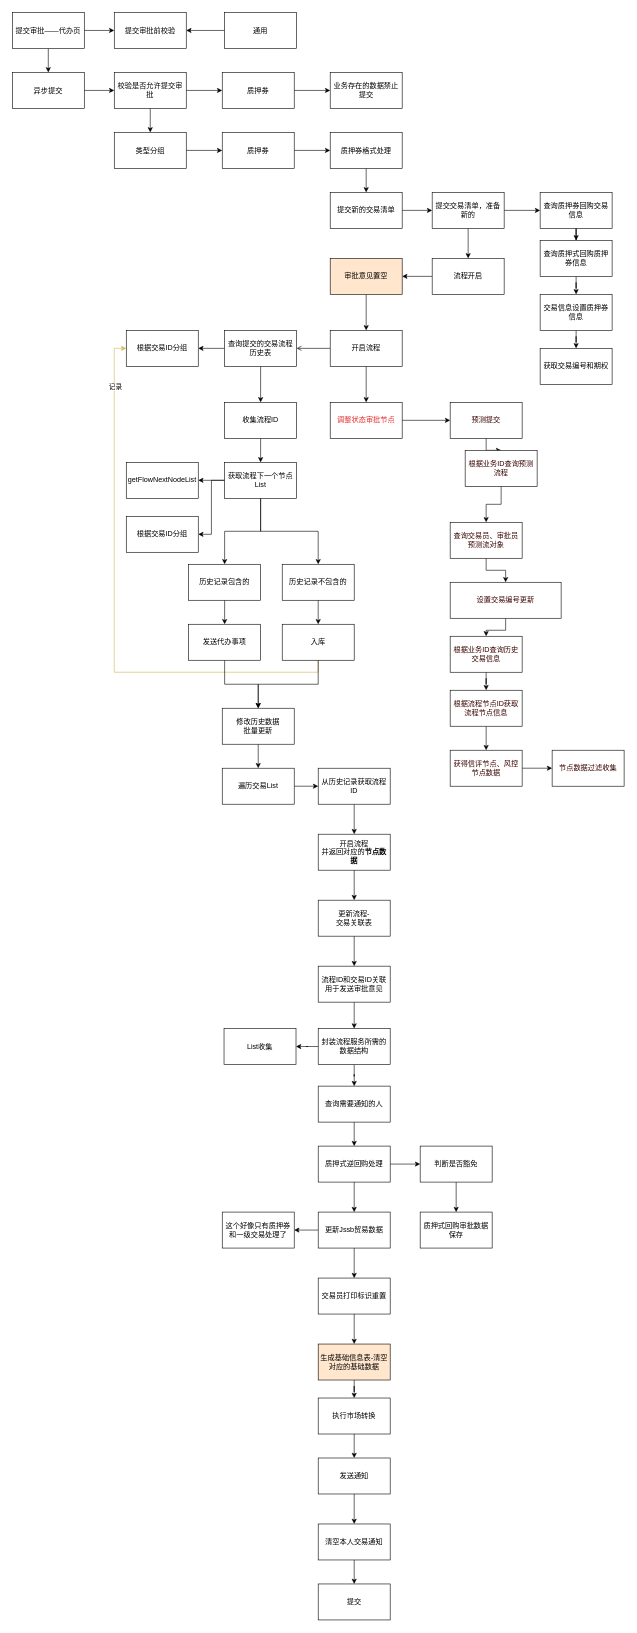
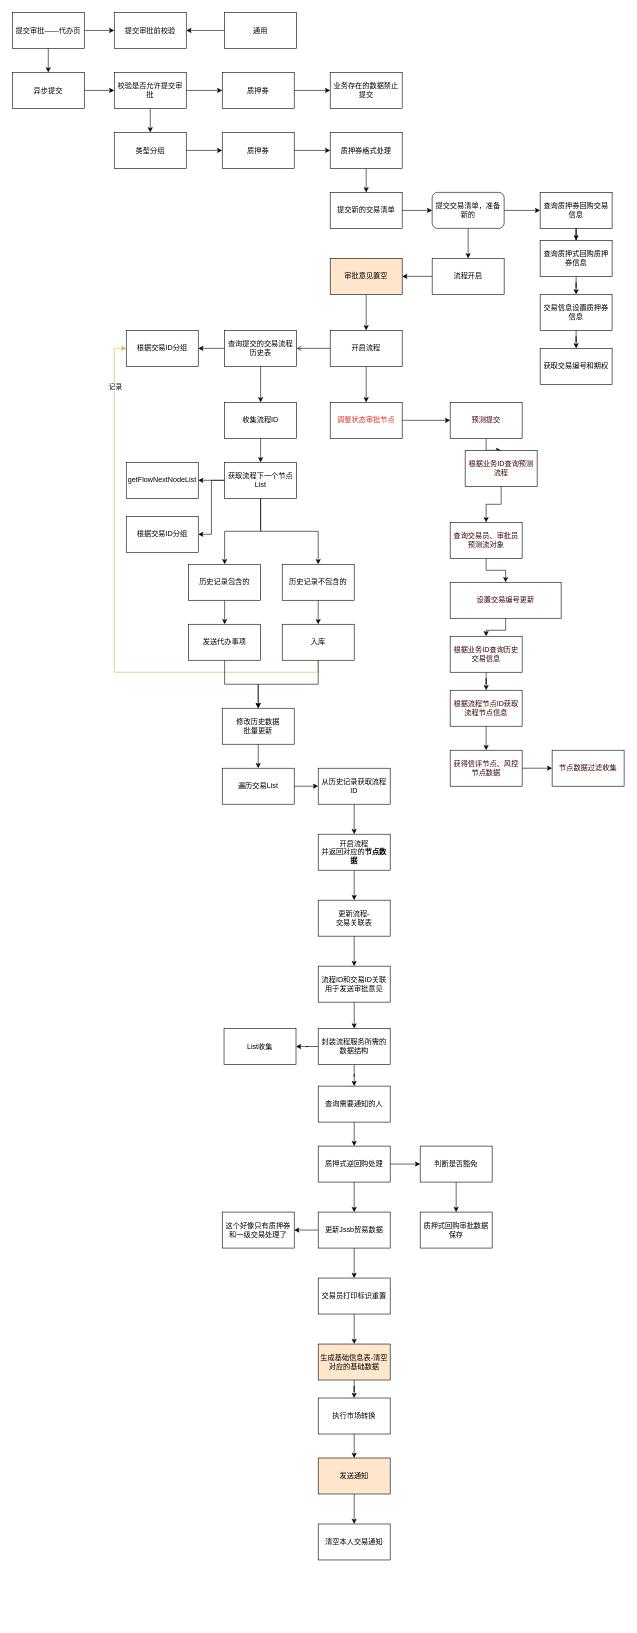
node "提交交易清单，准备新的": shape rectangle -> rounded rectangle
node "发送通知": fillcolor #ffffff -> #ffe6cc
edge "清空本人交易通知" -> "提交": removed
node "提交": removed
